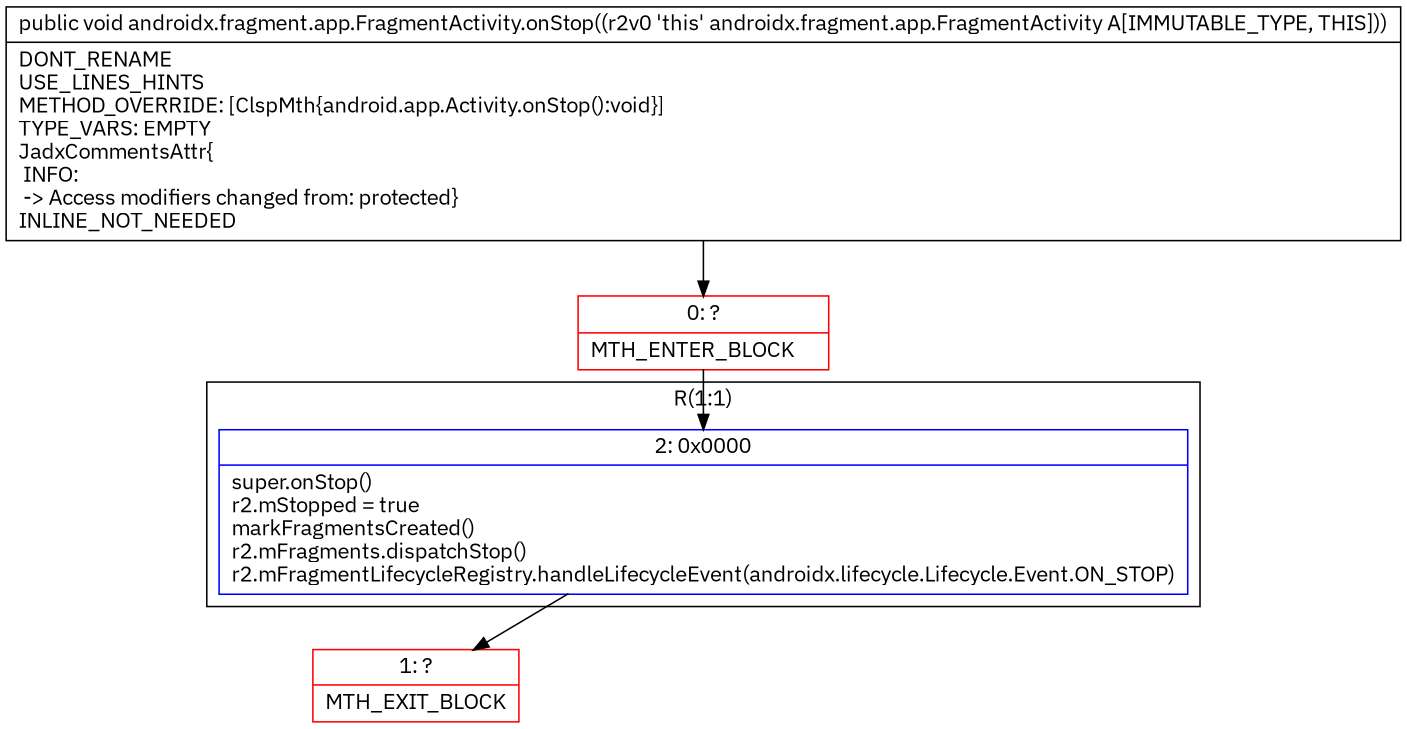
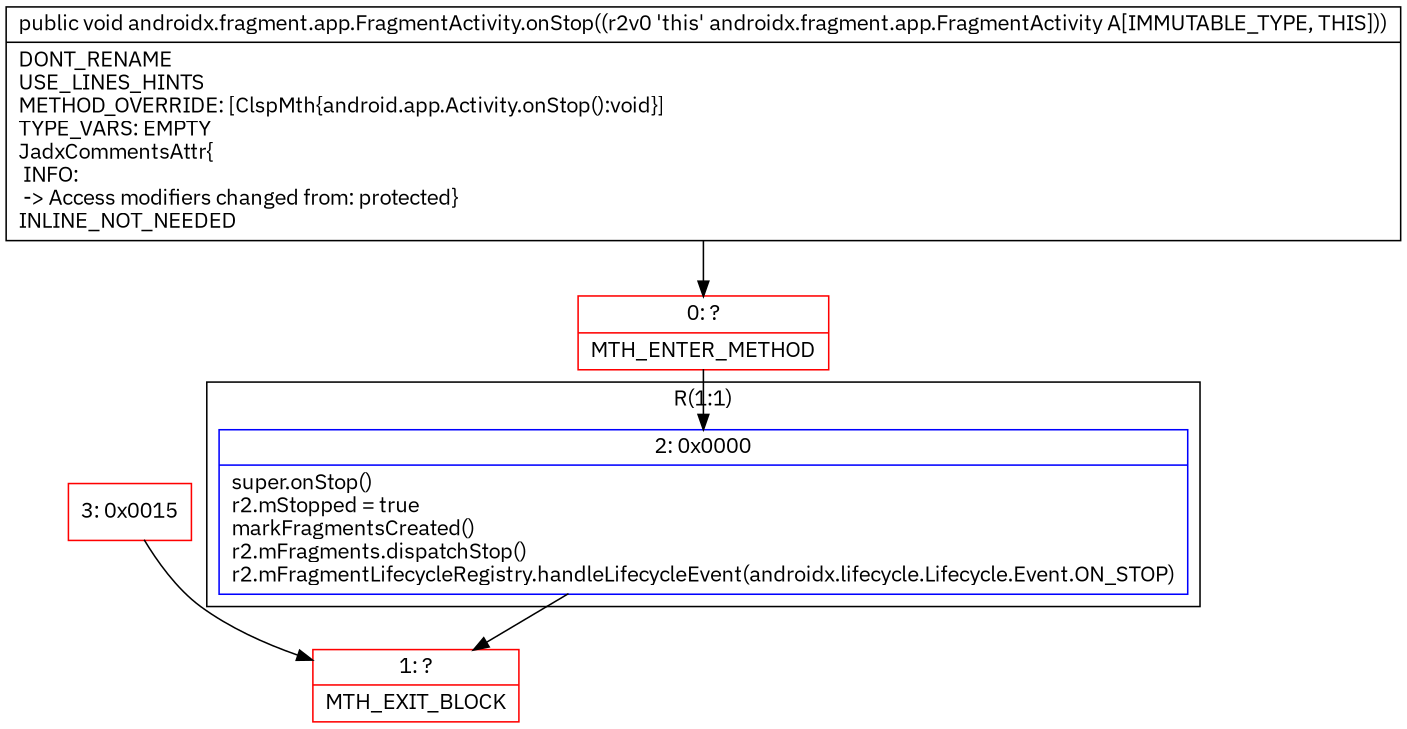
node "0: ?": text "MTH_ENTER_BLOCK" -> "MTH_ENTER_METHOD"
node "3: 0x0015": added
